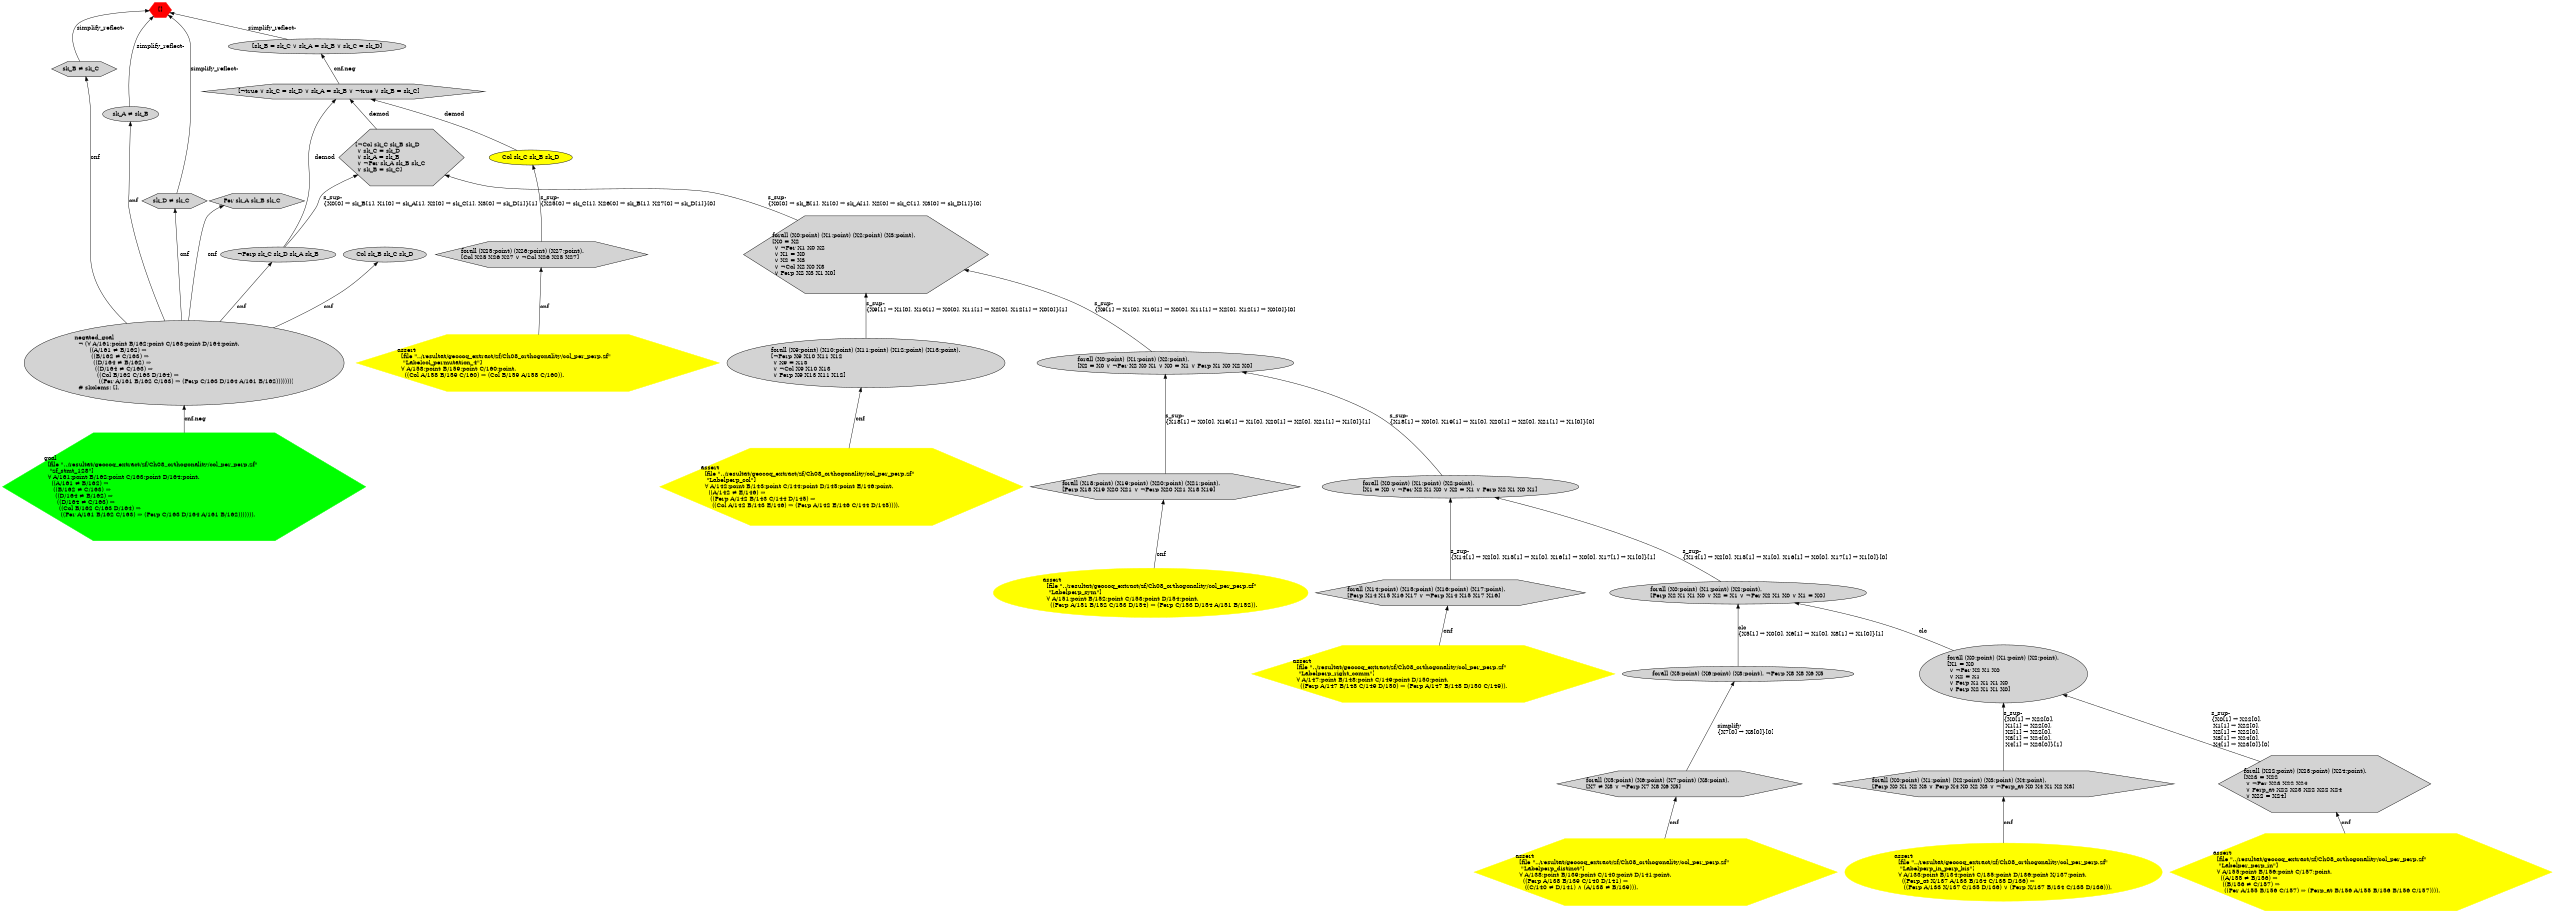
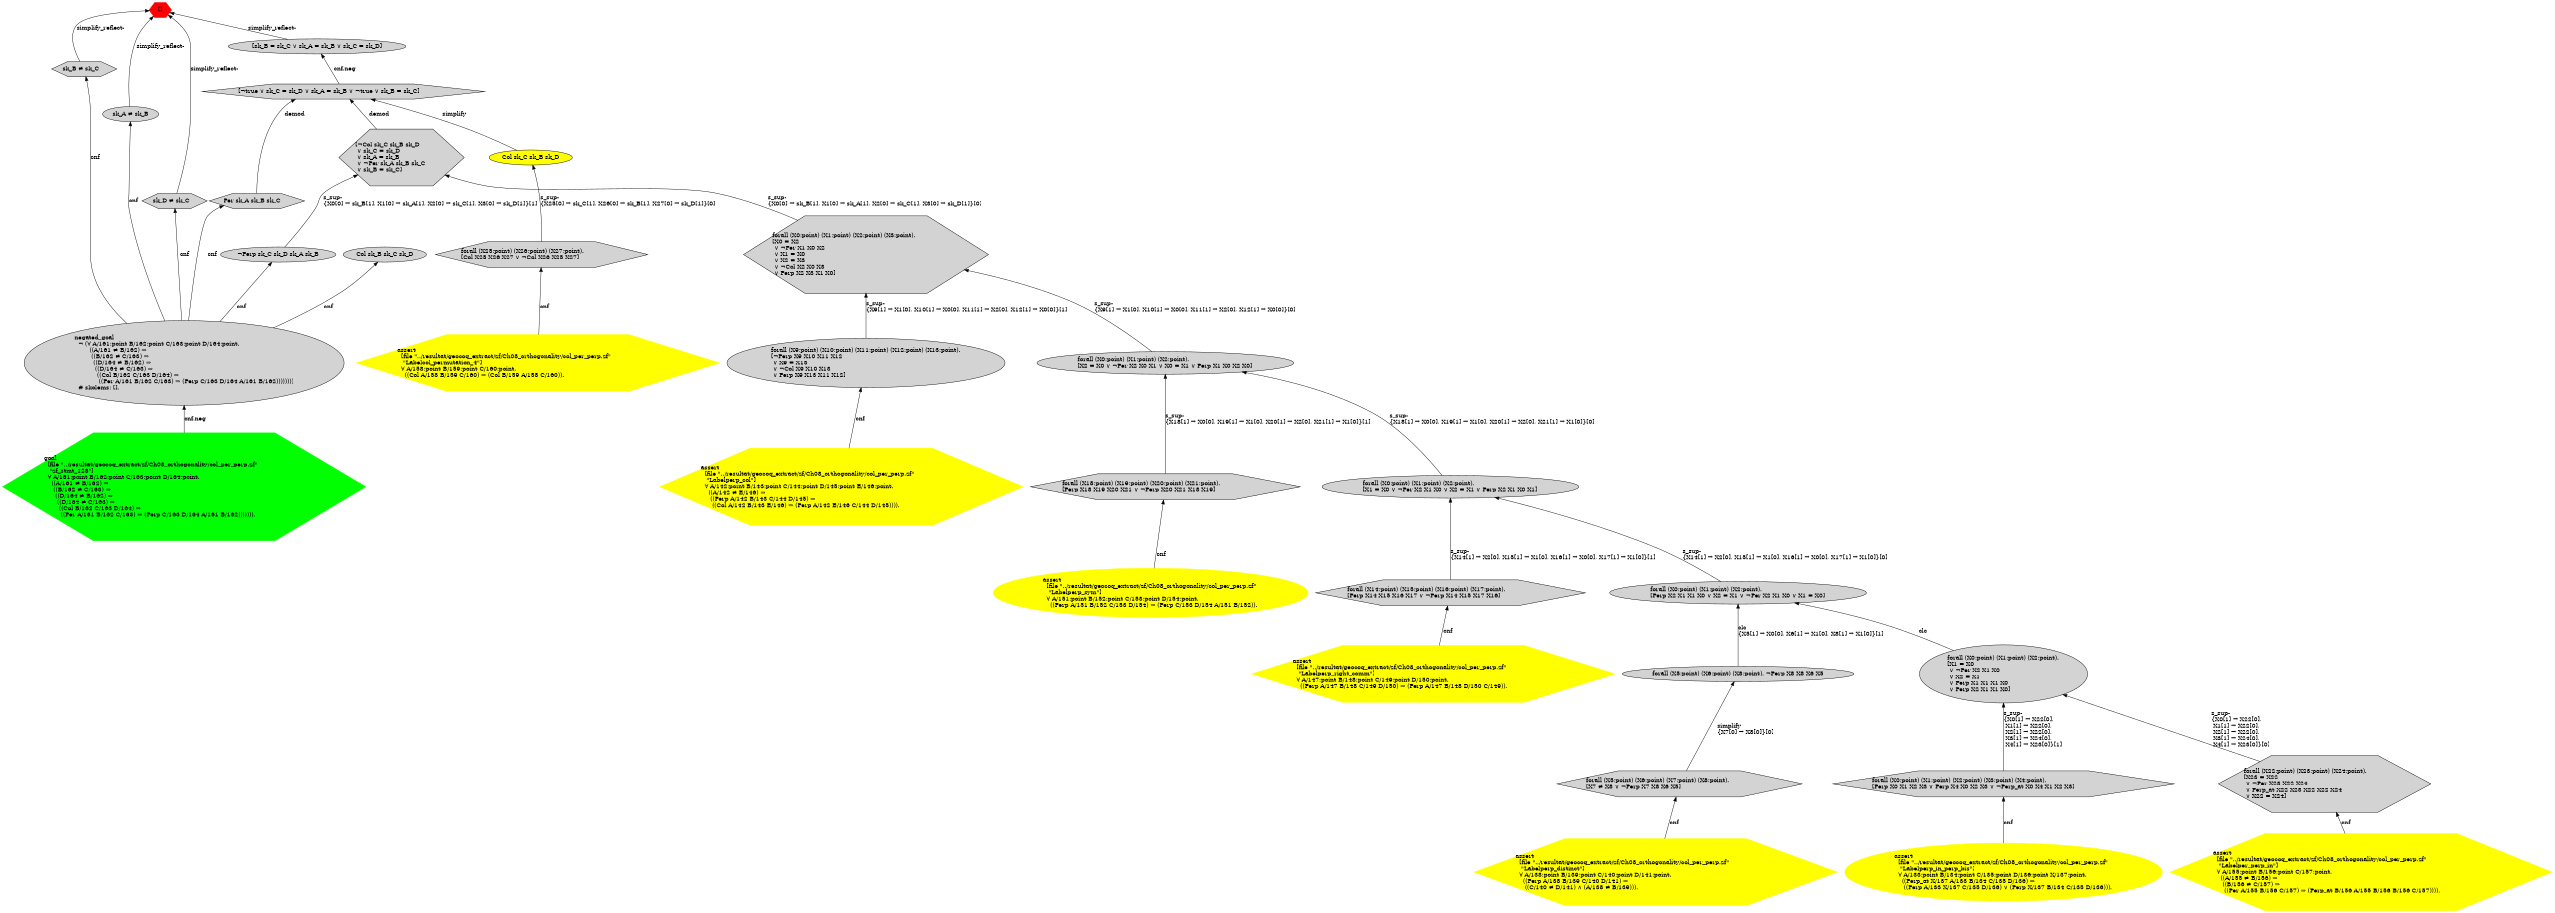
edge "Col sk_C sk_B sk_D" -> "[¬true ∨ sk_C = sk_D ∨ sk_A = sk_B ∨ ¬true ∨ sk_B = sk_C]": label "demod" -> "simplify"
edge "¬Perp sk_C sk_D sk_A sk_B" -> "[¬true ∨ sk_C = sk_D ∨ sk_A = sk_B ∨ ¬true ∨ sk_B = sk_C]": now "Per sk_A sk_B sk_C" -> "[¬true ∨ sk_C = sk_D ∨ sk_A = sk_B ∨ ¬true ∨ sk_B = sk_C]"
